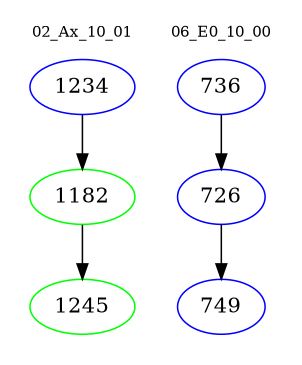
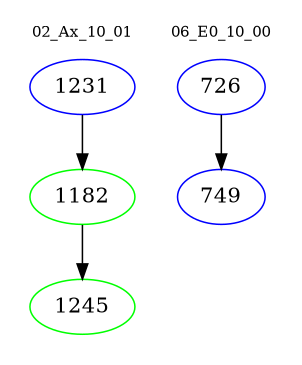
node "1234": label "1234" -> "1231"
node "736": removed
